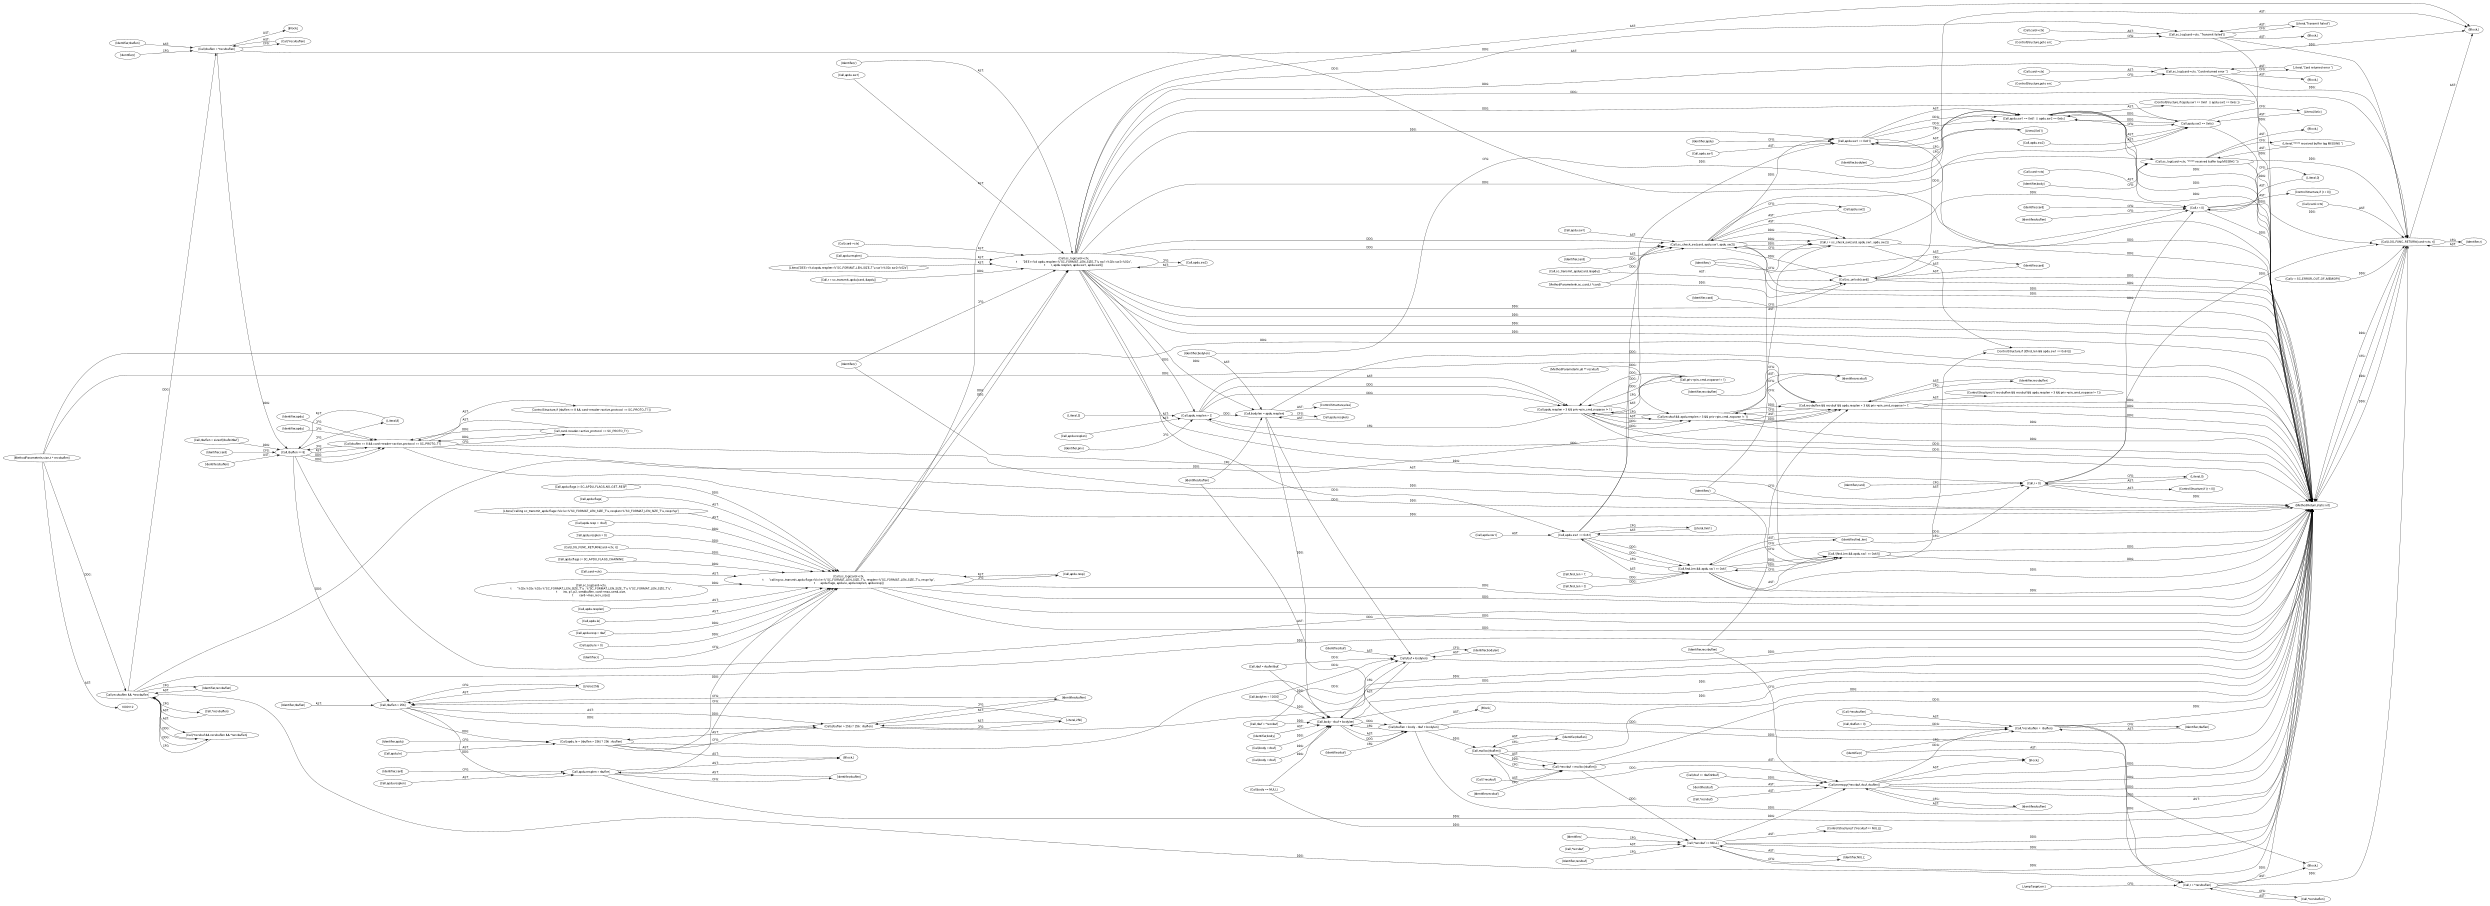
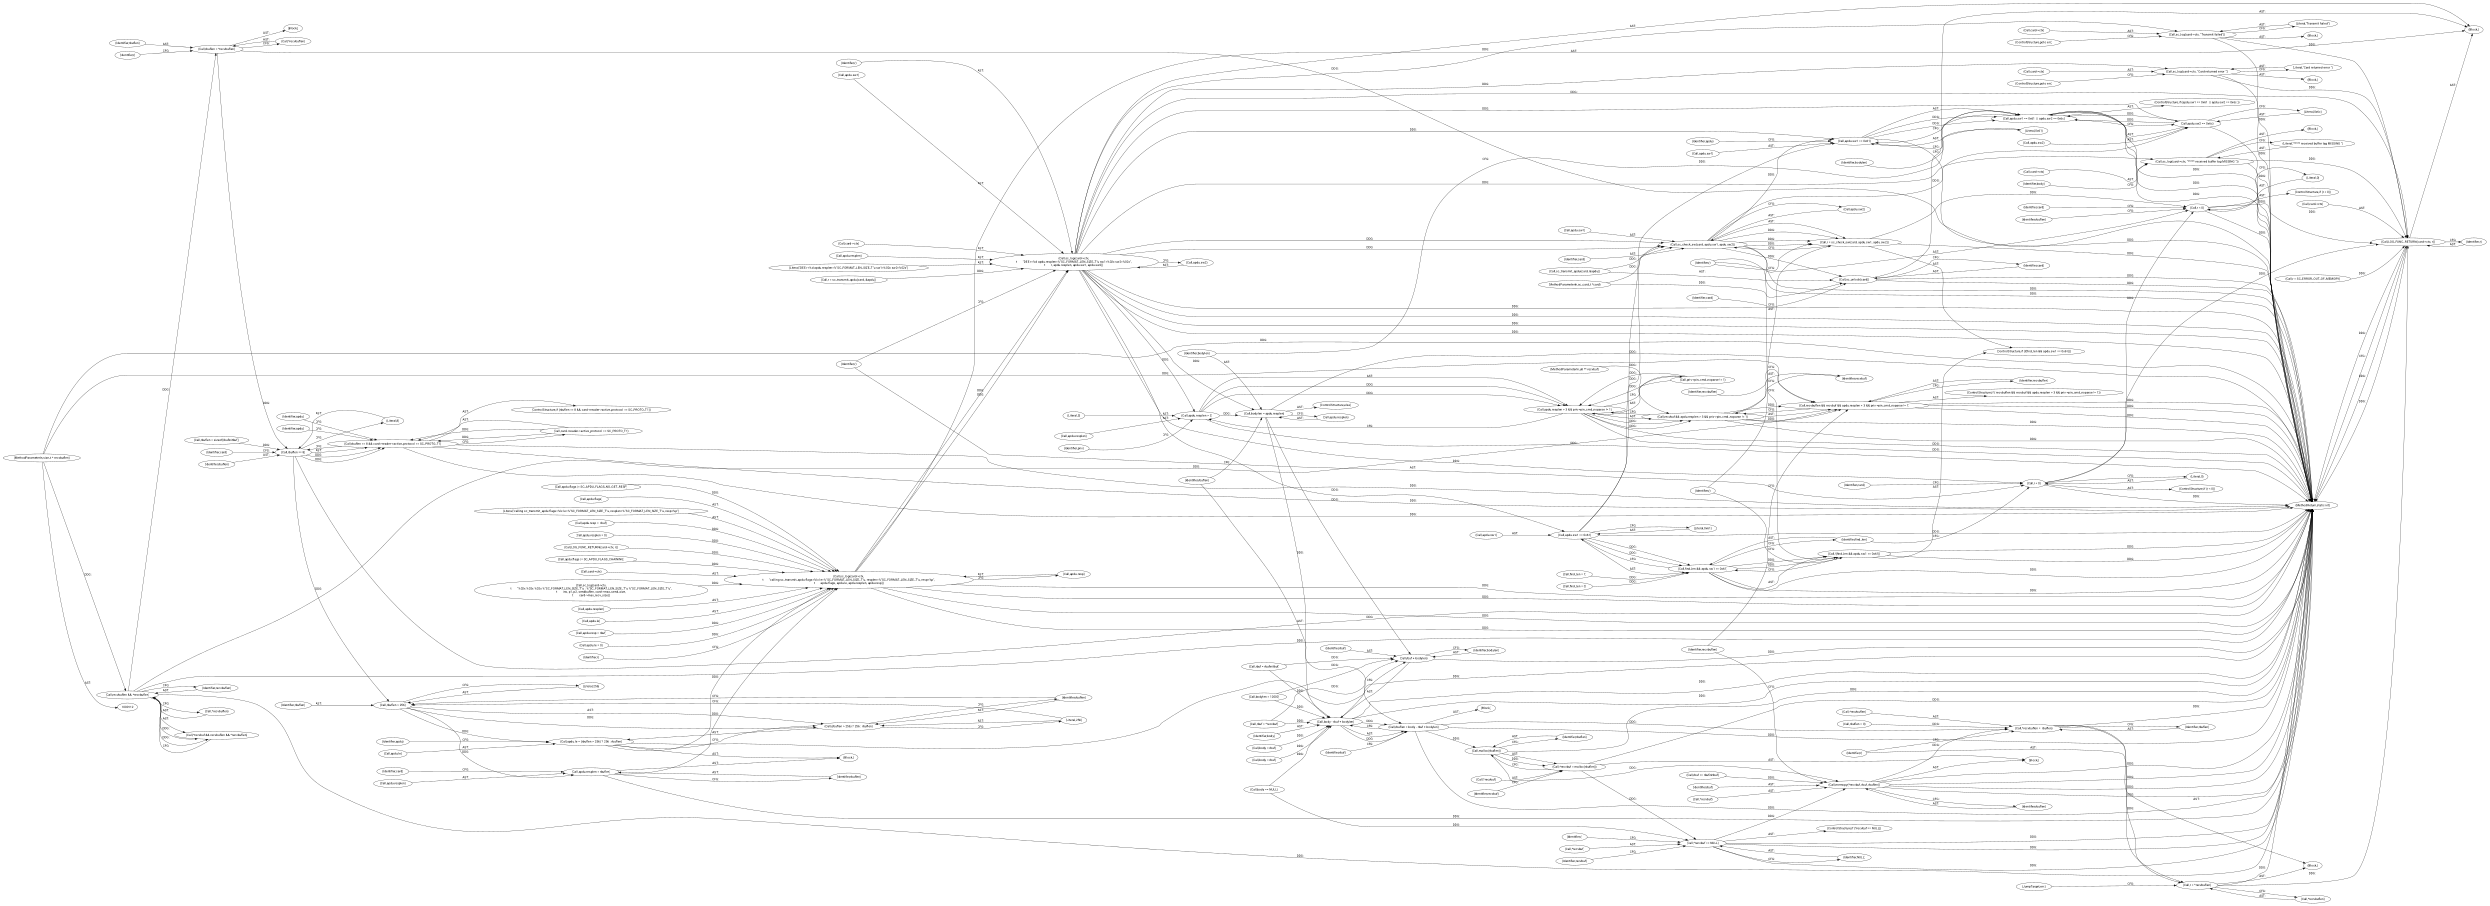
edge "(Call,(rbuflen > 256) ? 256 : rbuflen)" -> "(MethodReturn,static int)": removed, label "DDG:"
